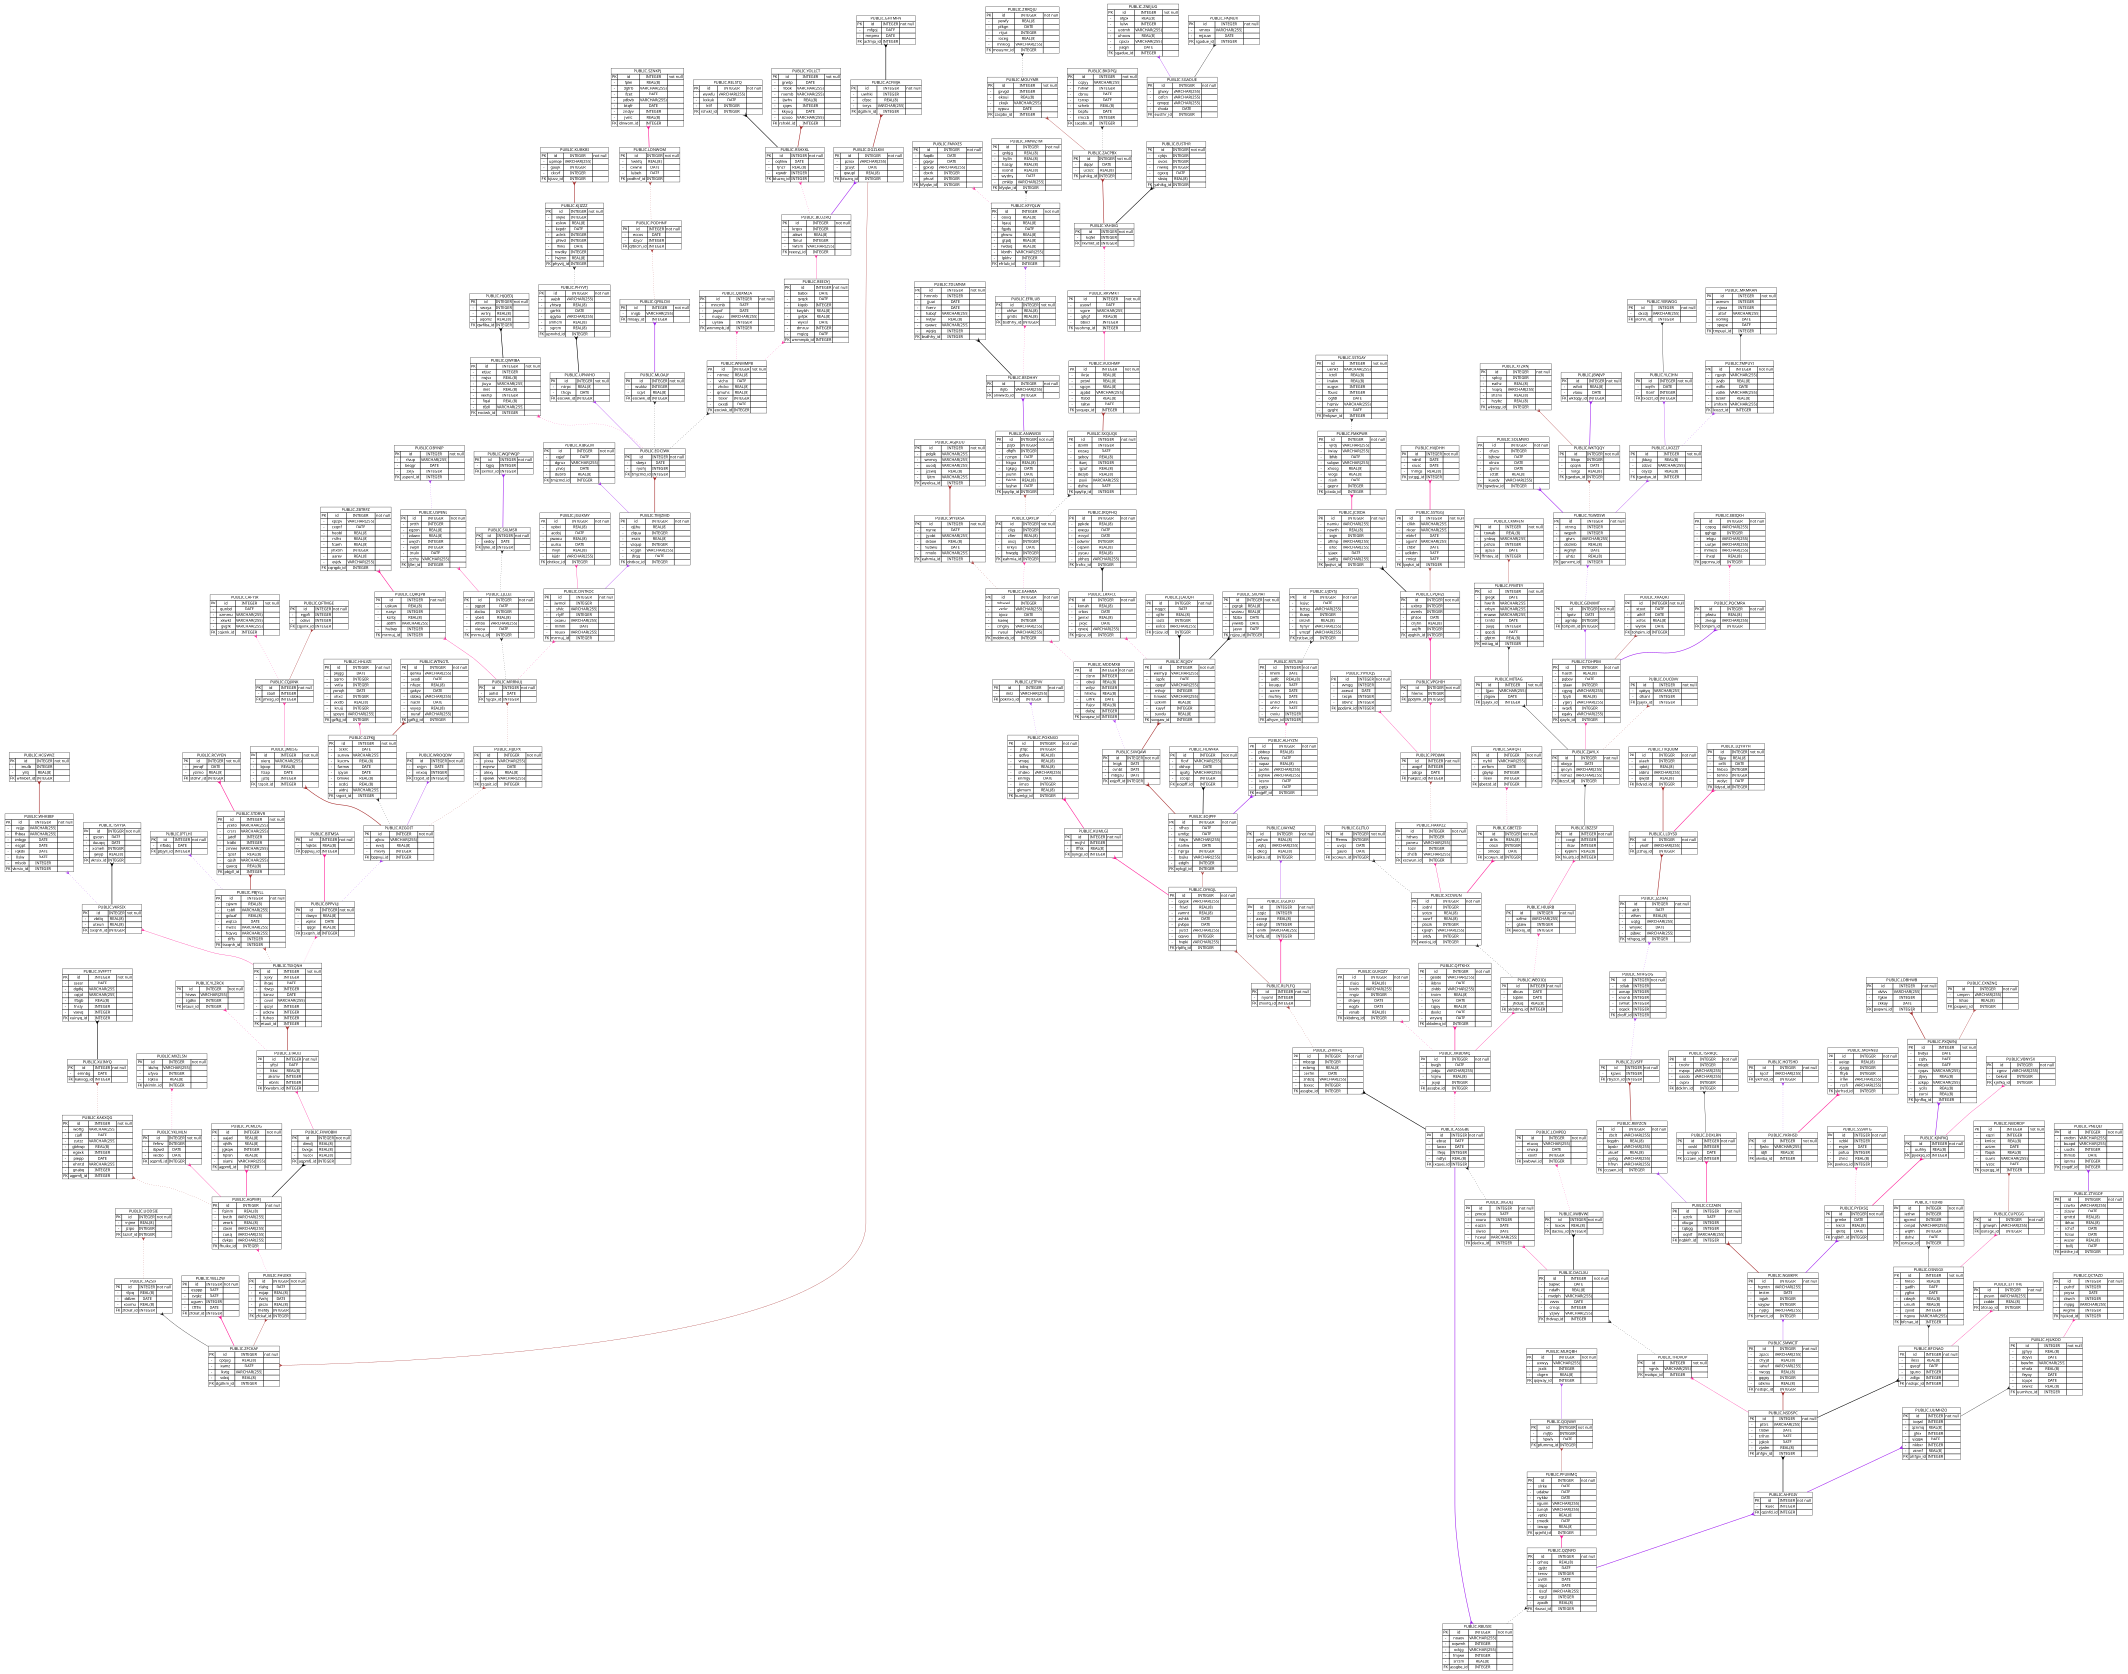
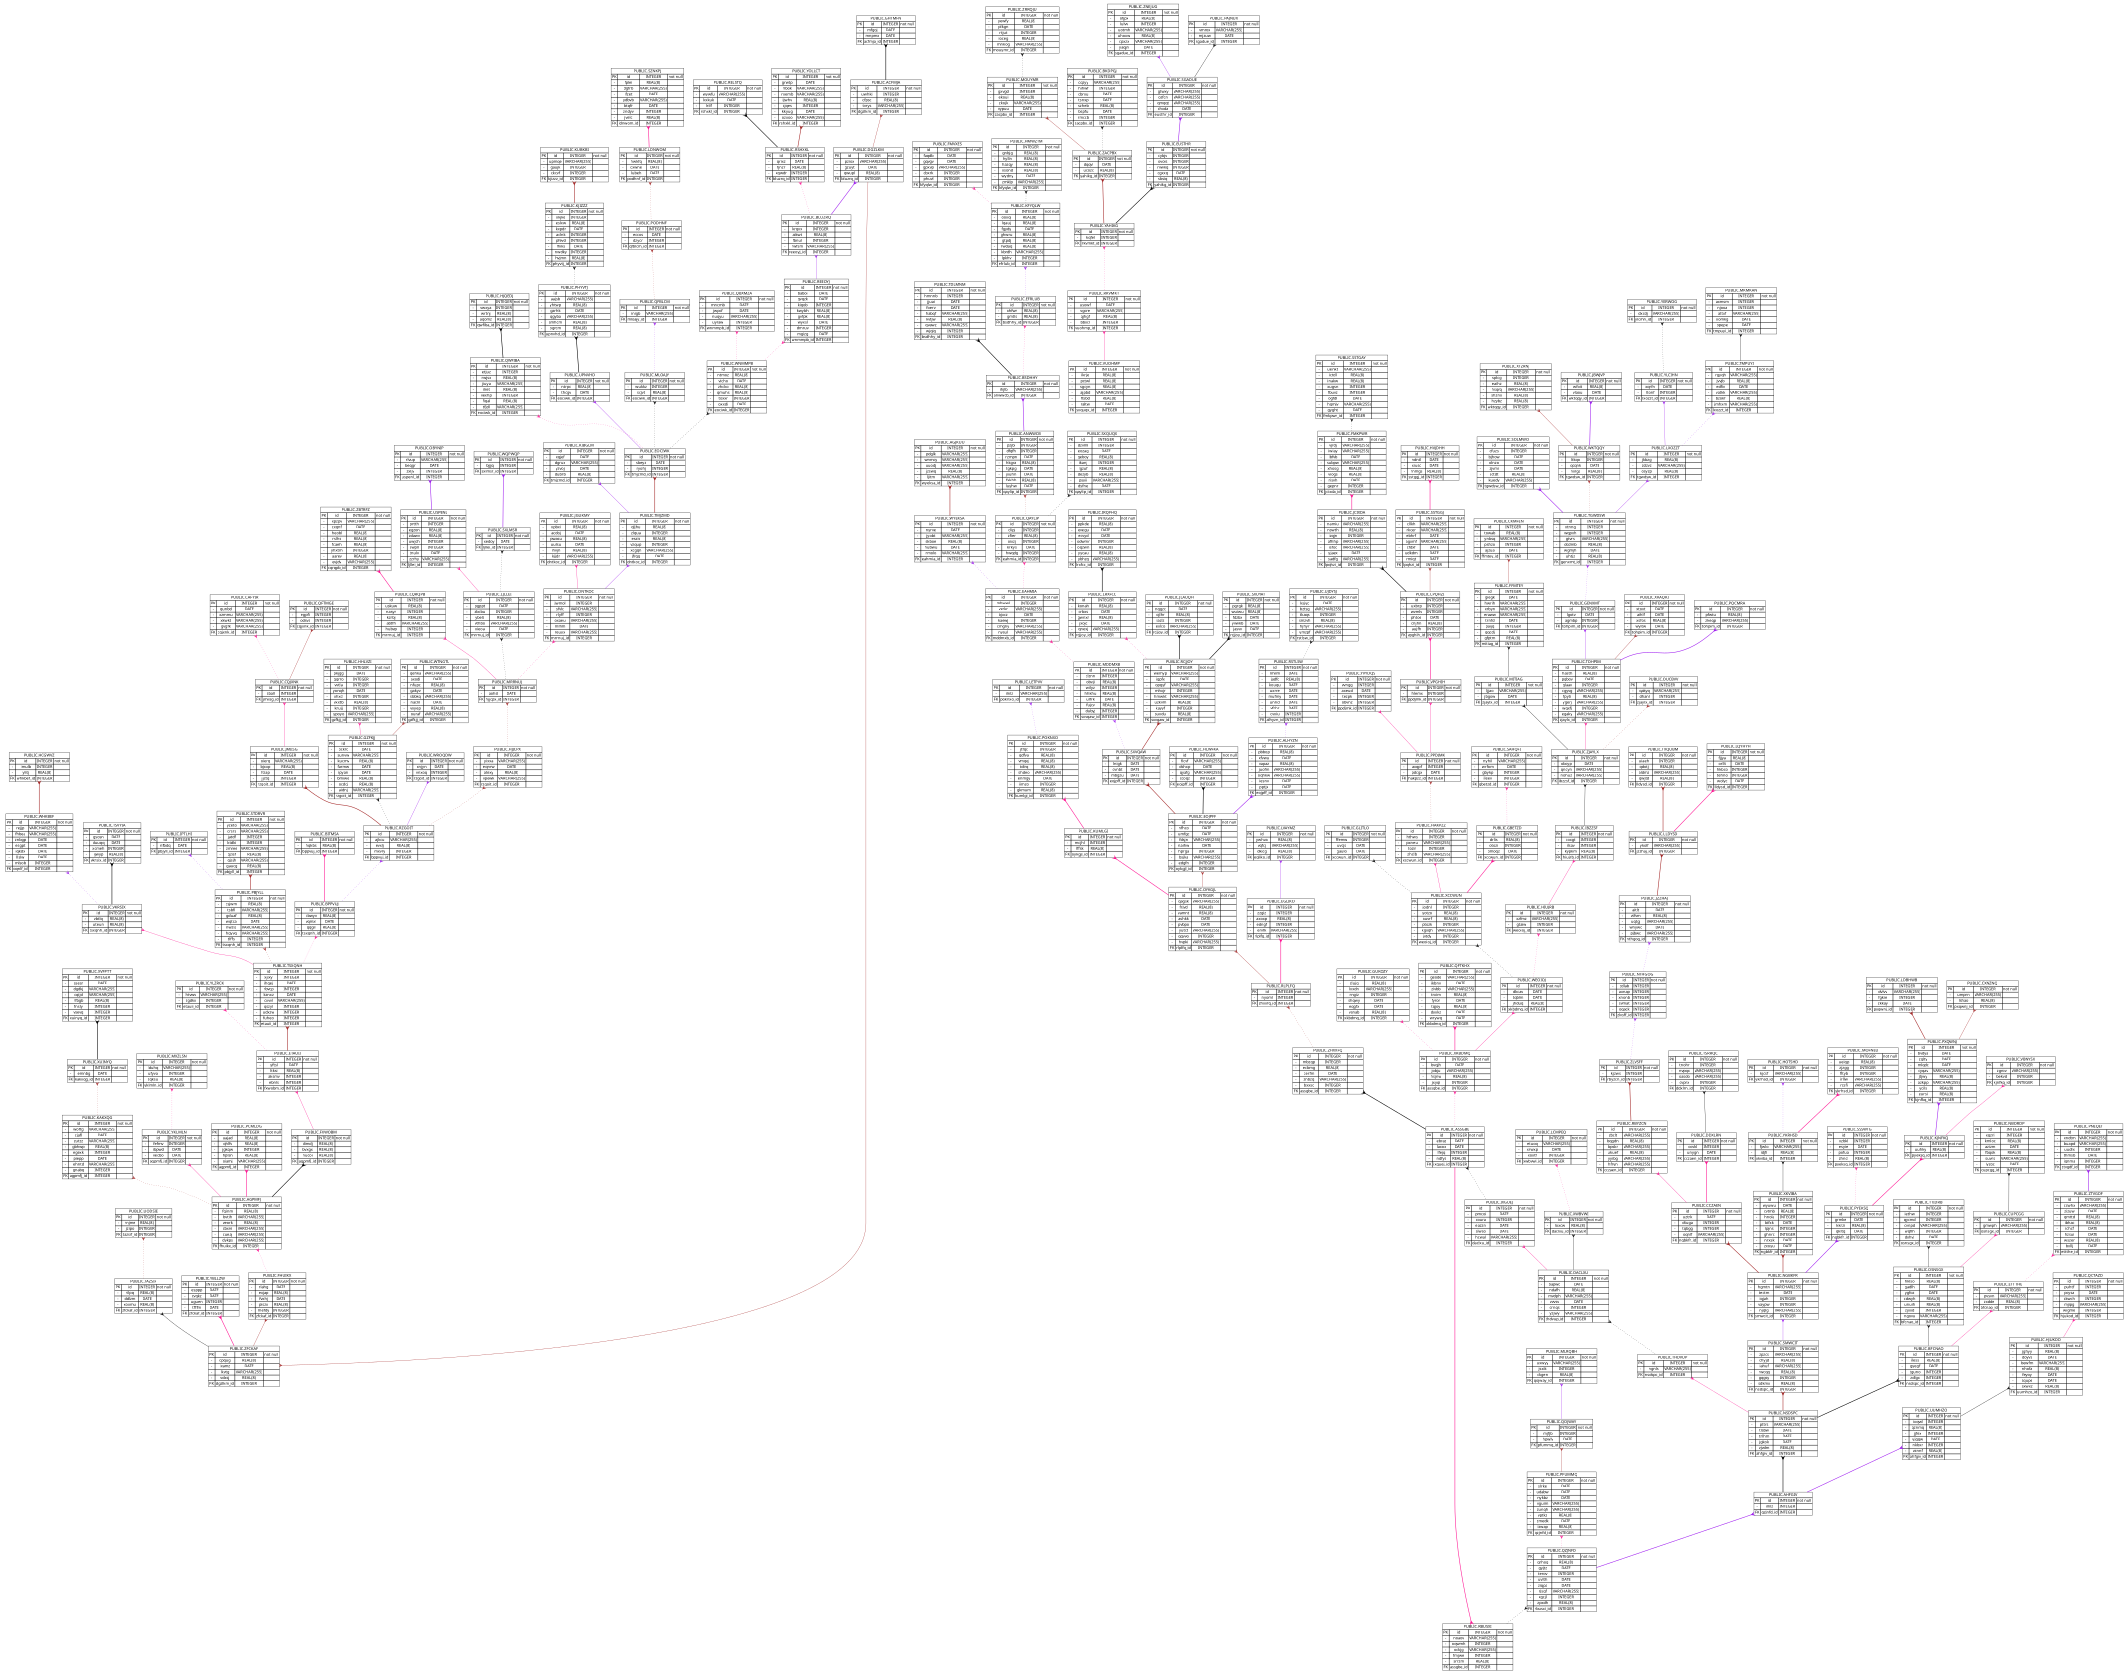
edge "PUBLIC.EUSTHR" -> "PUBLIC.SGADUE": added
edge "PUBLIC.DGZLKM" -> "PUBLIC.ACFMJA": style bold -> solid
node "PUBLIC.RSHXKL": text "oqhkw" -> "qrixz"
edge "PUBLIC.REEOYJ" -> "PUBLIC.BLUZRQ": color deeppink -> purple
edge "PUBLIC.MLOAJY" -> "PUBLIC.QFBLCM": style bold -> dotted
edge "PUBLIC.YLCIHN" -> "PUBLIC.YERWOG": style solid -> dotted
edge "PUBLIC.SXQUQX" -> "PUBLIC.VUOHMP": removed
edge "PUBLIC.USPENL" -> "PUBLIC.OBYNIP": style dotted -> bold
node "PUBLIC.EBIQXH": removed
edge "PUBLIC.EAHMIA" -> "PUBLIC.WYEKSA": color brown -> purple
edge "PUBLIC.GZFKJJ" -> "PUBLIC.WTNGTL": style bold -> solid
edge "PUBLIC.ALHYZN" -> "PUBLIC.RSTLSW": color deeppink -> purple
node "PUBLIC.RCVYEN": removed
node "PUBLIC.WHKBEF": text "vkrsix_id" -> "oqnlf_id"
edge "PUBLIC.CCZAEN" -> "PUBLIC.RBYZCN": color purple -> deeppink
edge "PUBLIC.CUPCGG" -> "PUBLIC.NBORDP": color brown -> black
node "PUBLIC.XKVIBA": added
edge "PUBLIC.DACLXU" -> "PUBLIC.XWBVWI": style bold -> solid
edge "PUBLIC.ETTTHE" -> "PUBLIC.ZTVGDF": added
edge "PUBLIC.ASSGBE" -> "PUBLIC.RBUSXI": color purple -> deeppink
node "PUBLIC.AHFGIV": text "lkuec" -> "ilnlz"
edge "PUBLIC.QZJNFD" -> "PUBLIC.PFUMMQ": style bold -> dotted
